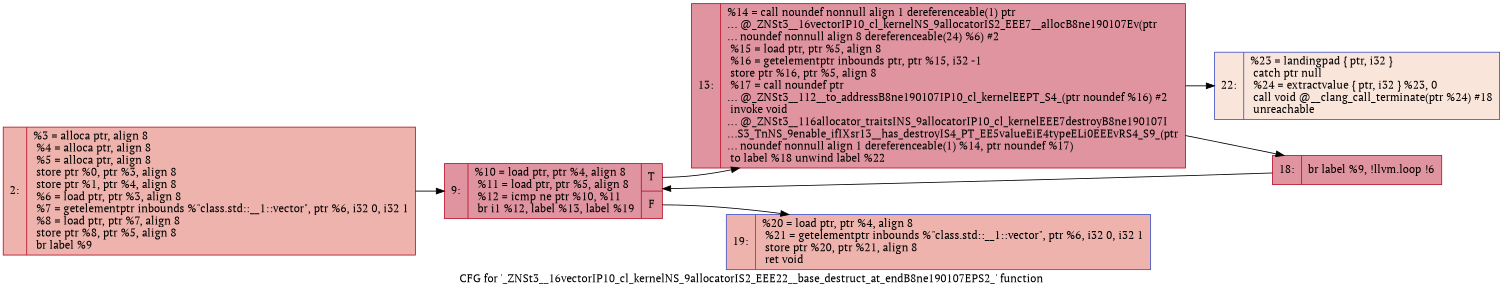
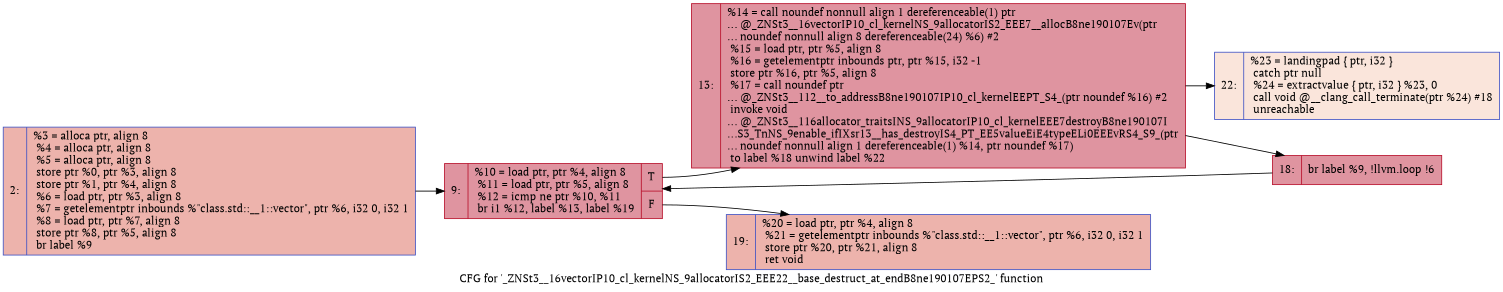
node "2:": color #b70d28ff -> #3d50c3ff
